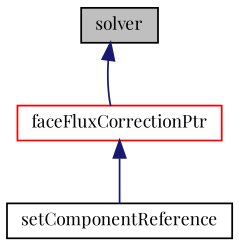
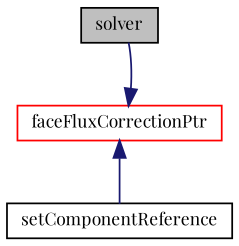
edge "faceFluxCorrectionPtr" -> "solver": reversed
